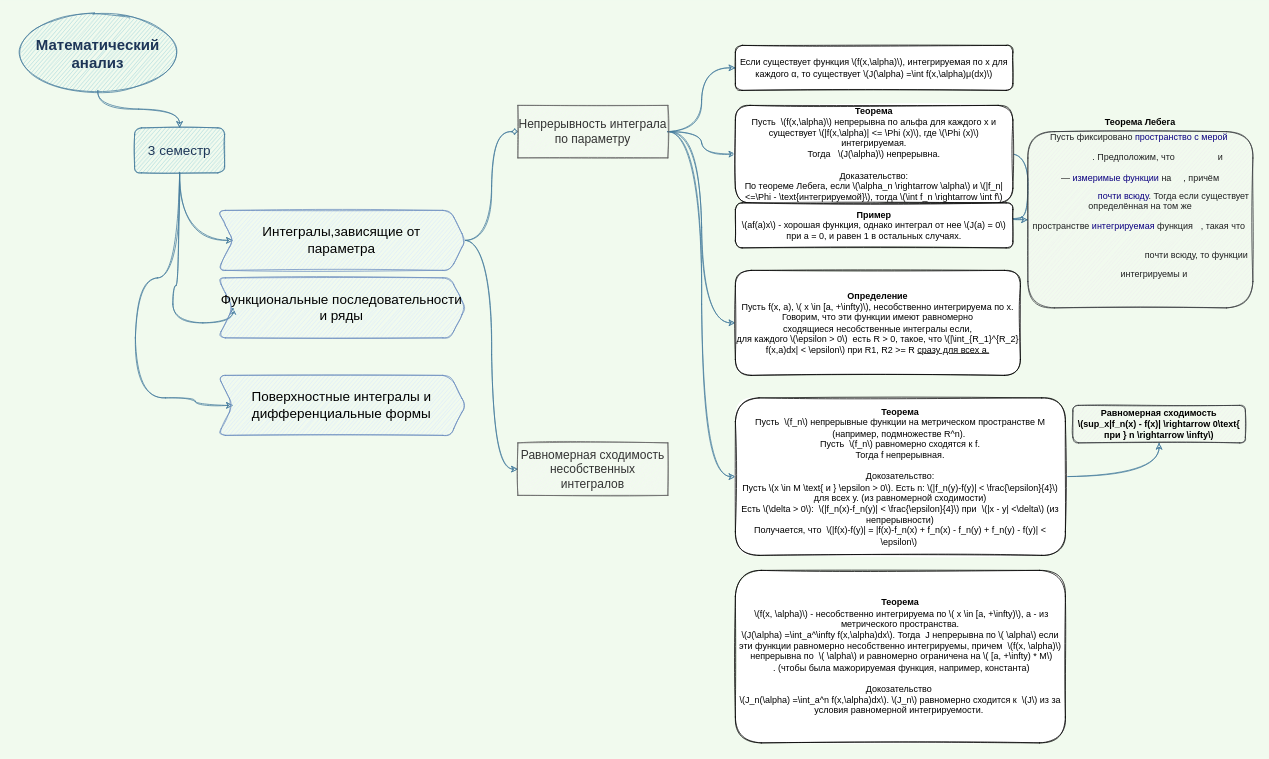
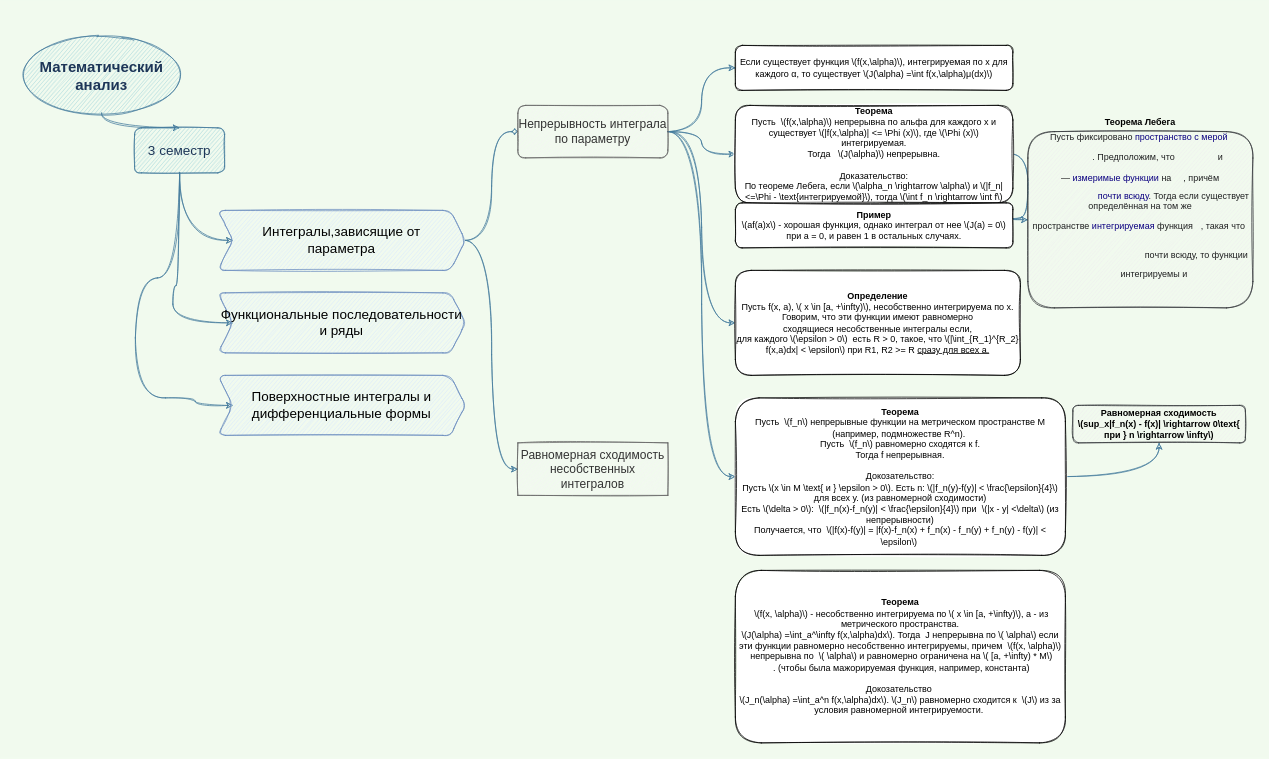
node "Математический анализ": moved (98, 53) -> (102, 75)
node "Непрерывность интеграла по параметру": shape rectangle -> rounded rectangle
node "Функциональные последовательности и ряды": moved (342, 308) -> (342, 323)
